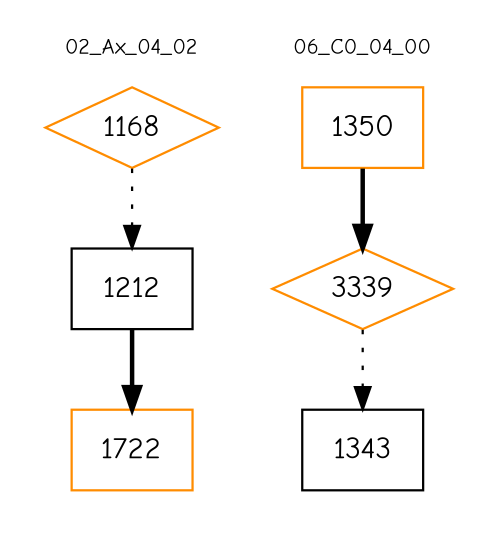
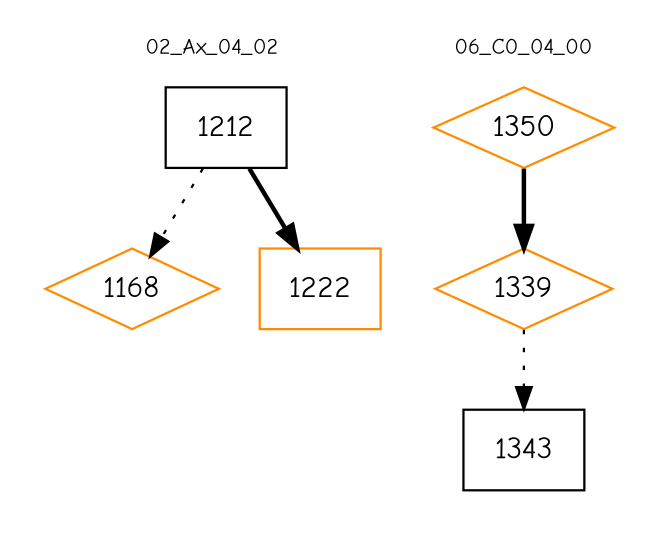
node "1350": shape box -> diamond
edge "1168" -> "1212": reversed
node "3339": label "3339" -> "1339"
node "1722": label "1722" -> "1222"
